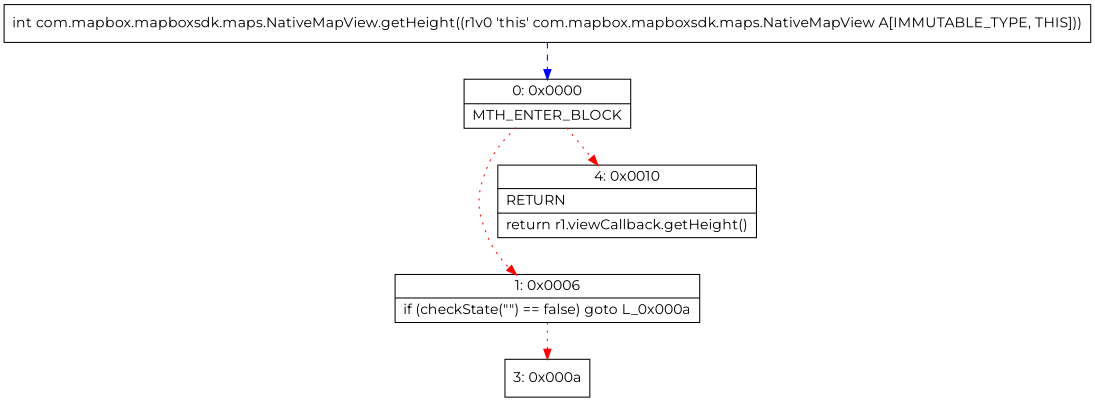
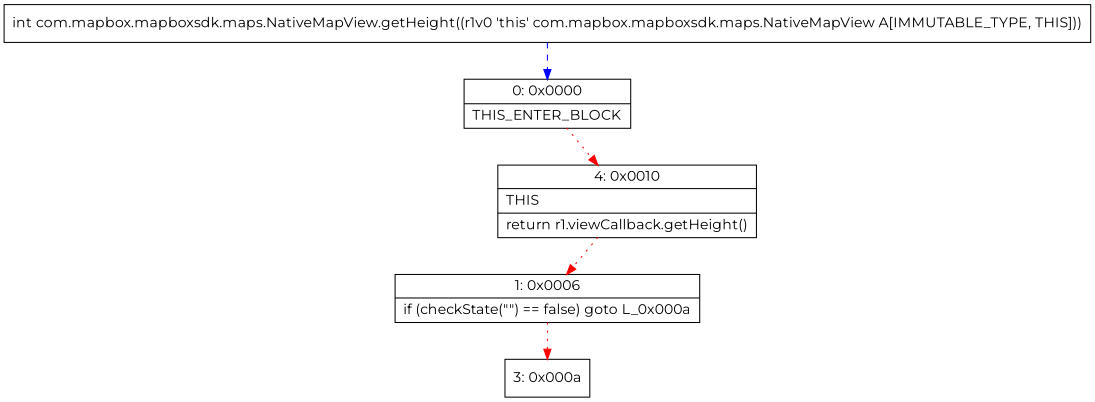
node "0: 0x0000": text "MTH_ENTER_BLOCK" -> "THIS_ENTER_BLOCK"
edge "0: 0x0000" -> "1: 0x0006": now "4: 0x0010" -> "1: 0x0006"
node "4: 0x0010": text "RETURN" -> "THIS"
